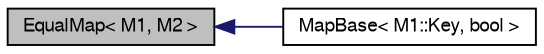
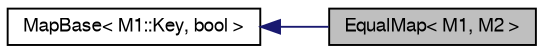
edge "MapBase< M1::Key, bool >" -> "EqualMap< M1, M2 >": reversed
